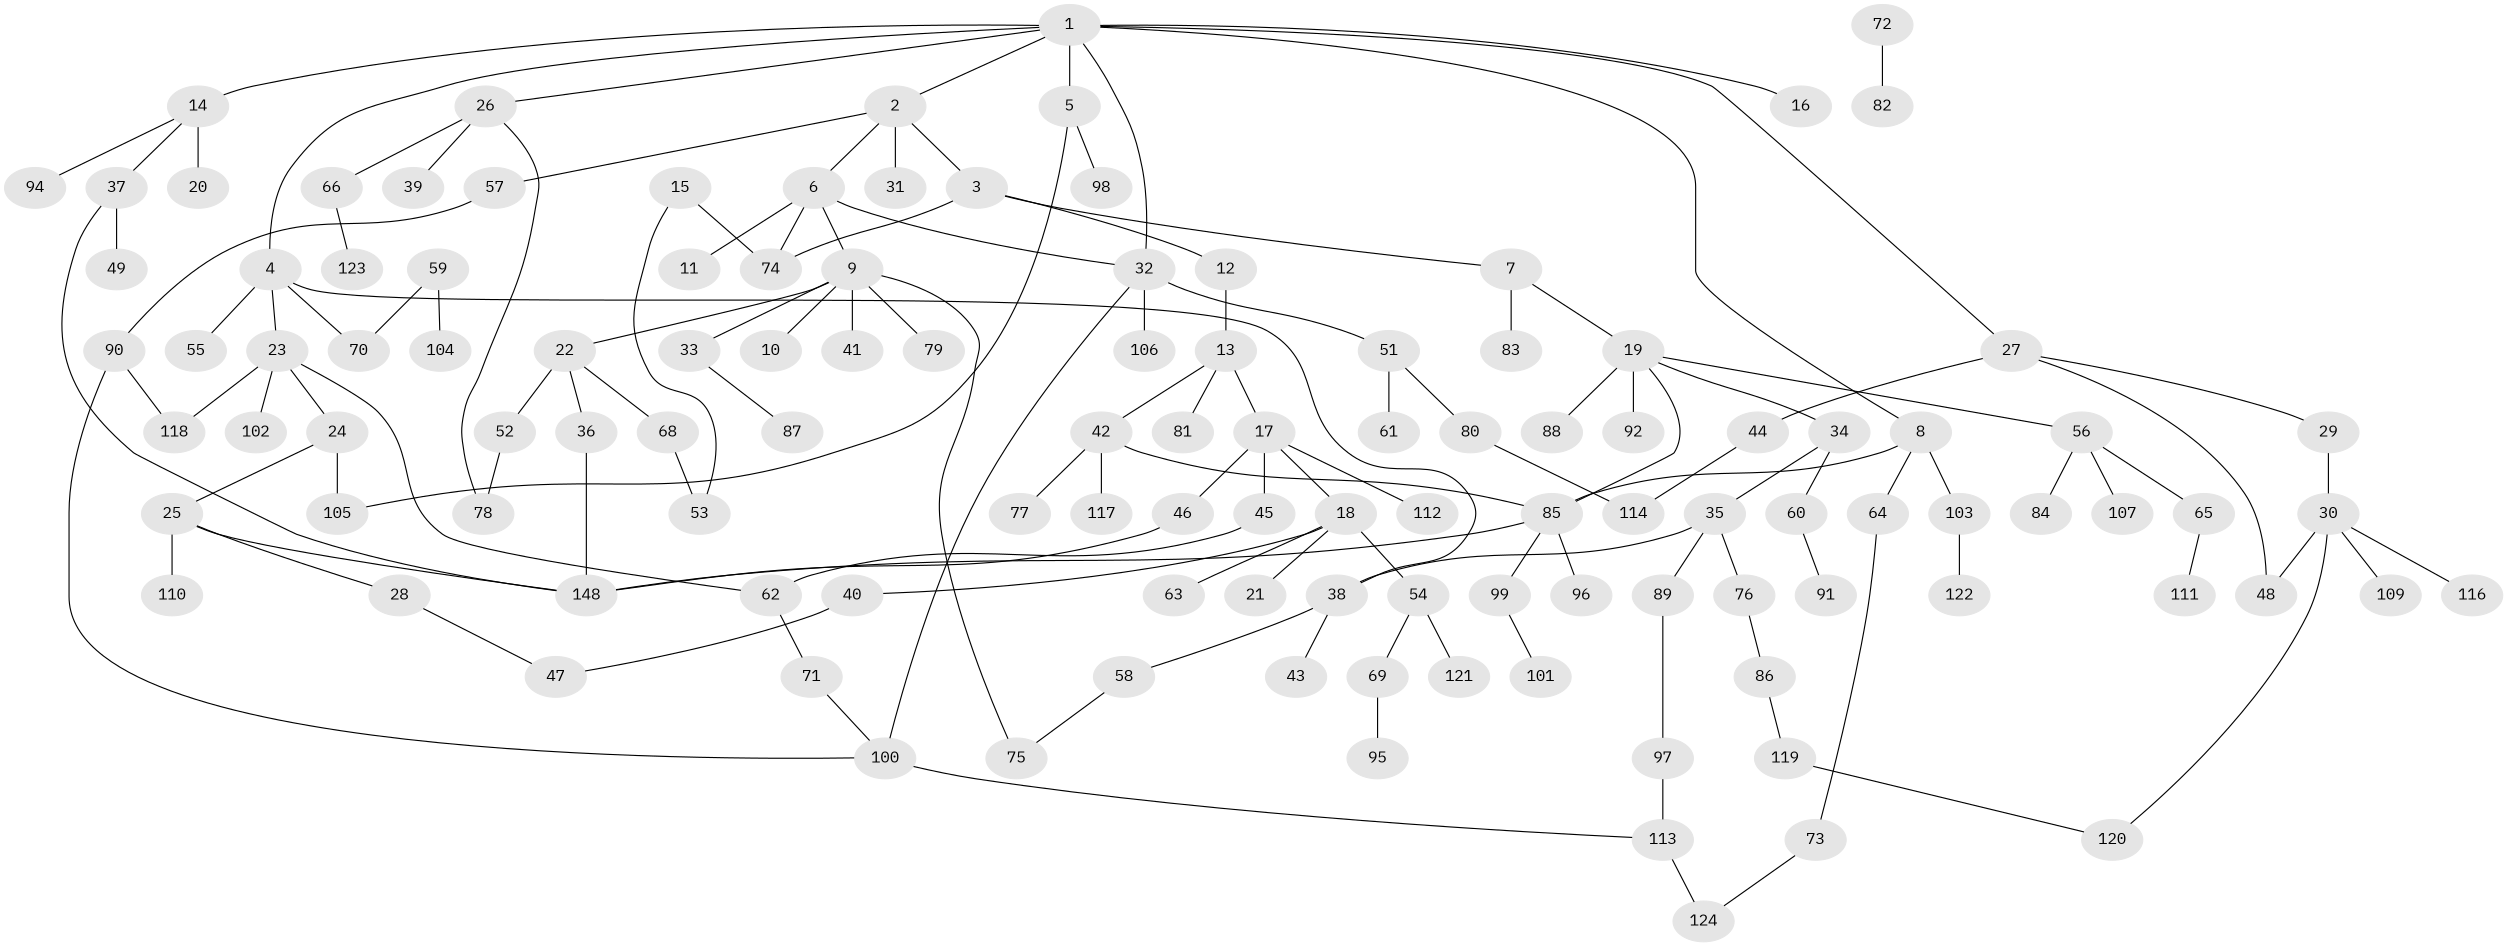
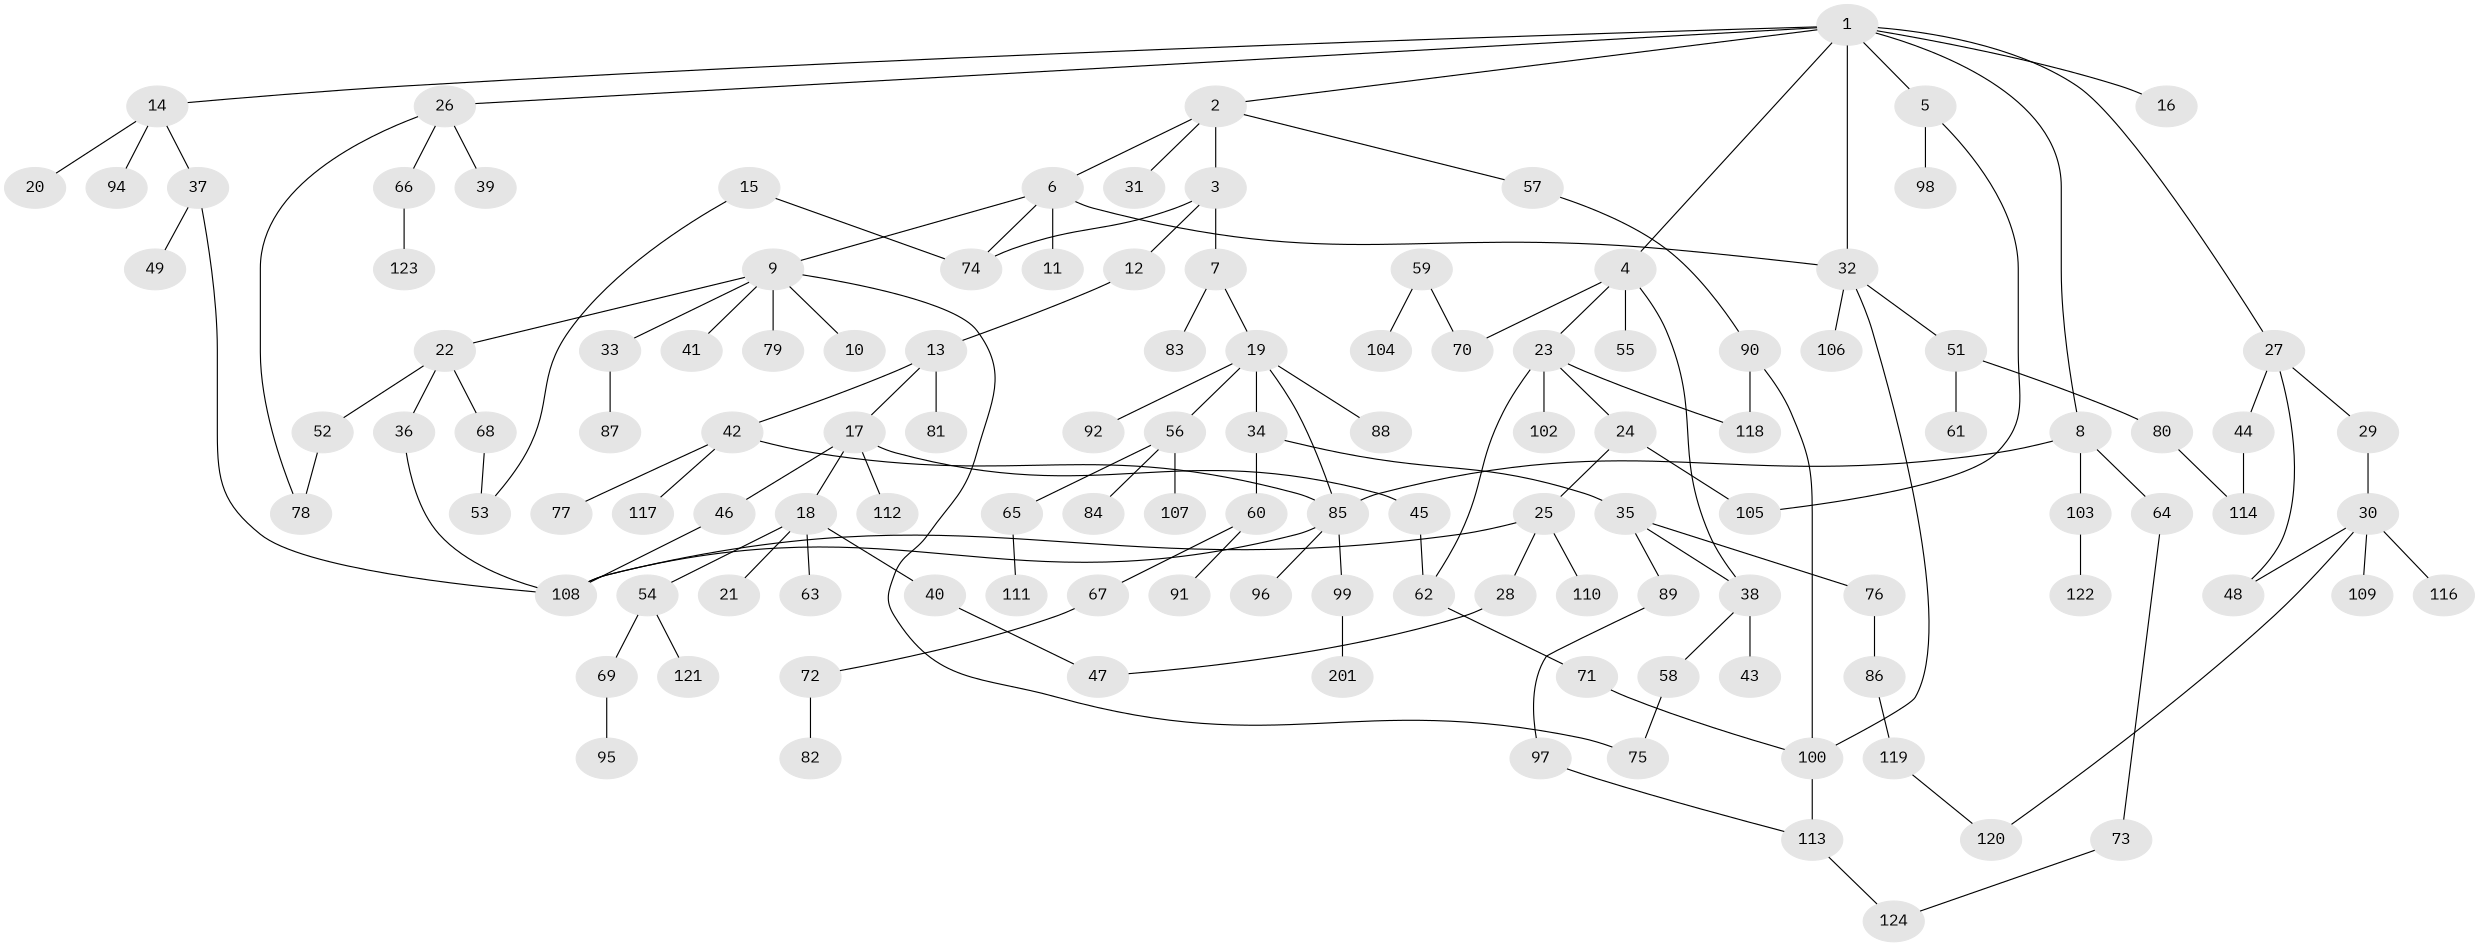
node "148": label "148" -> "108"
node "67": added
node "101": label "101" -> "201"
